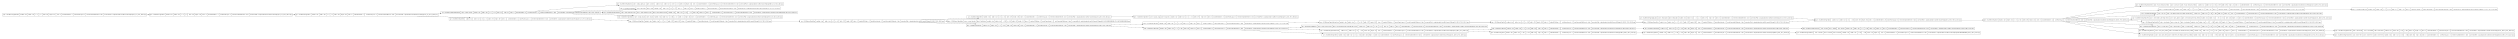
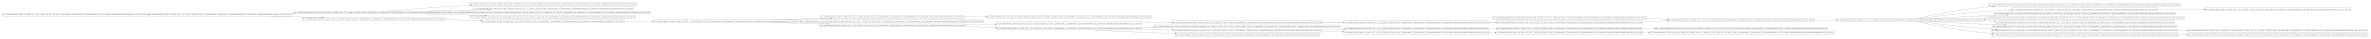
node "type = XCUIElementTypeWindow": removed
